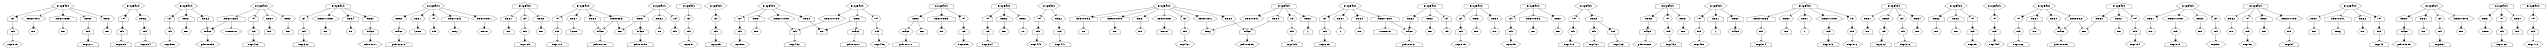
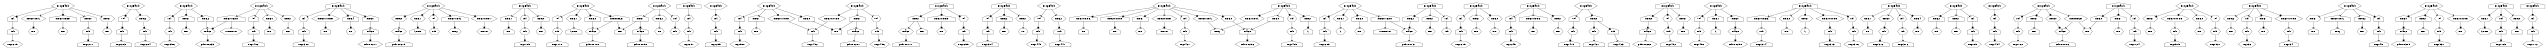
node "ptbr00258": added
node "segr160": shape house -> hexagon
